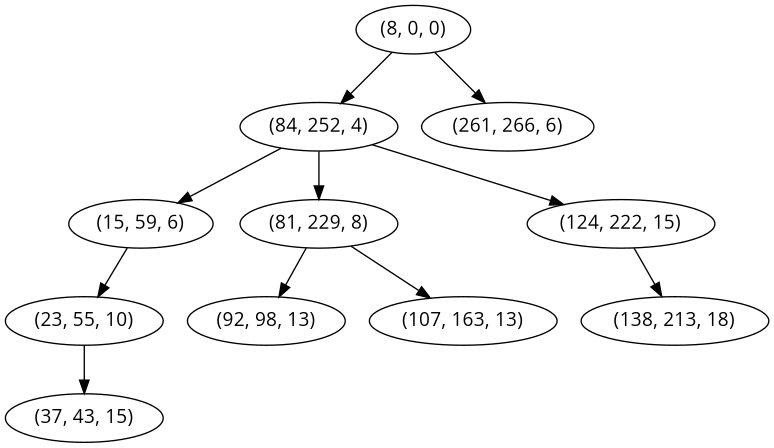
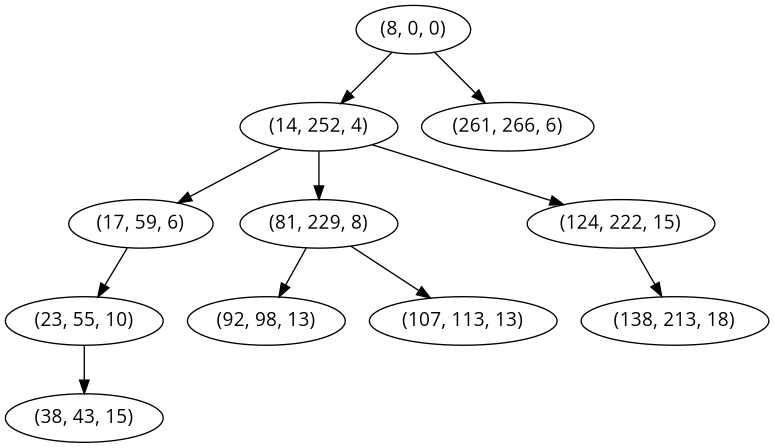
node "(84, 252, 4)": label "(84, 252, 4)" -> "(14, 252, 4)"
node "(15, 59, 6)": label "(15, 59, 6)" -> "(17, 59, 6)"
node "(107, 163, 13)": label "(107, 163, 13)" -> "(107, 113, 13)"
node "(37, 43, 15)": label "(37, 43, 15)" -> "(38, 43, 15)"
